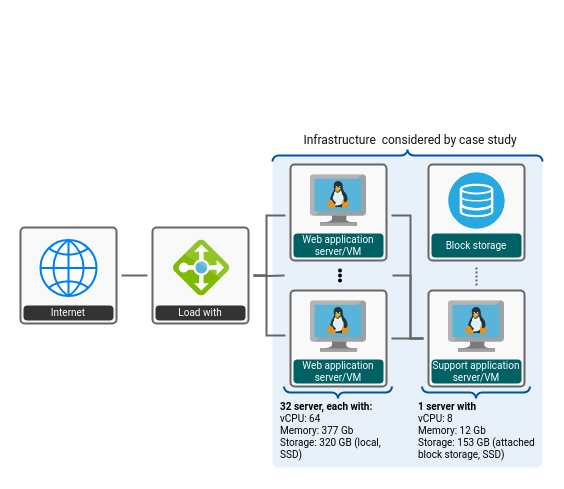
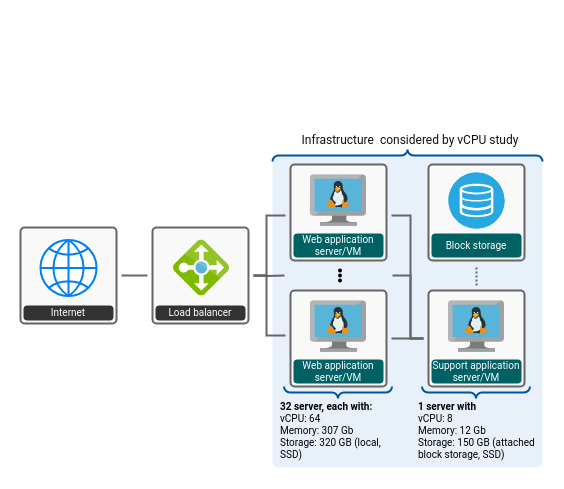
node "Infrastructure considered by case study": label "Infrastructure considered by case study" -> "Infrastructure considered by vCPU study"
node "Load with": label "Load with" -> "Load balancer"
node "32 server, each with:vCPU: 64Memory: 377 GbStorage: 320 GB (local, SSD)": label "32 server, each with:vCPU: 64Memory: 377 GbStorage: 320 GB (local, SSD)" -> "32 server, each with:vCPU: 64Memory: 307 GbStorage: 320 GB (local, SSD)"
node "1 server withvCPU: 8Memory: 12 GbStorage: 153 GB (attached block storage, SSD)": label "1 server withvCPU: 8Memory: 12 GbStorage: 153 GB (attached block storage, SSD)" -> "1 server withvCPU: 8Memory: 12 GbStorage: 150 GB (attached block storage, SSD)"
